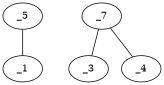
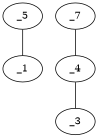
edge "_7" -- "_3": now "_4" -- "_3"
